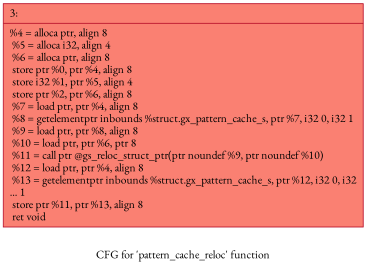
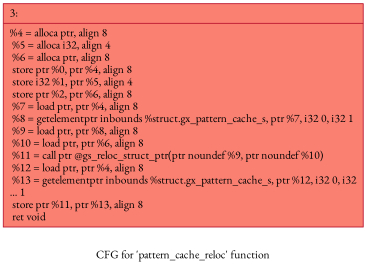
node "3:": text "%10 = load ptr, ptr %6, ptr 8" -> "%10 = load ptr, ptr %6, align 8"
